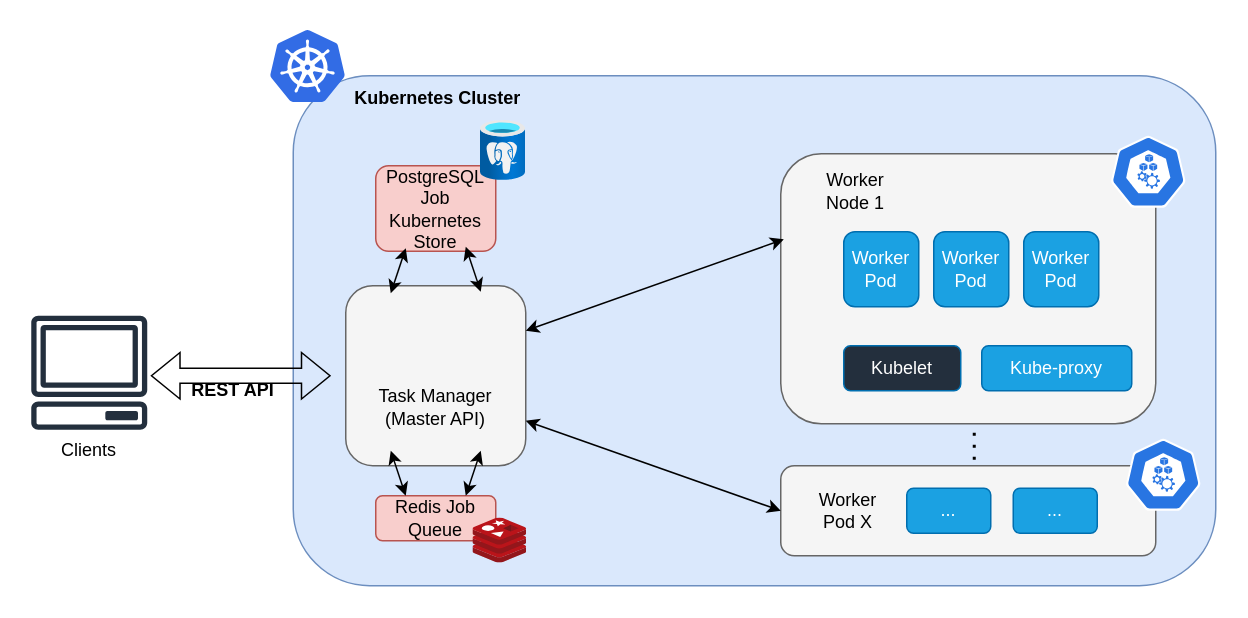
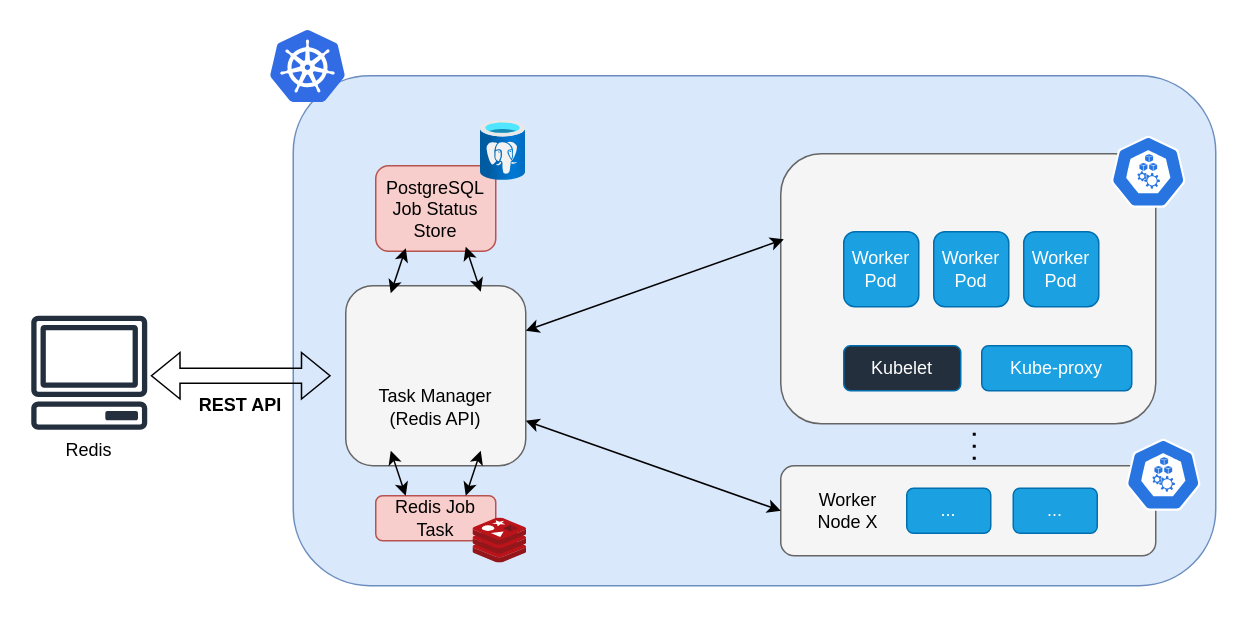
node "Kubernetes Cluster": removed
node "Worker Node 1": removed
node "PostgreSQL Job Kubernetes Store": label "PostgreSQL Job Kubernetes Store" -> "PostgreSQL Job Status Store"
node "REST API": moved (233, 391) -> (241, 406)
node "Task Manager (Master API)": label "Task Manager (Master API)" -> "Task Manager (Redis API)"
node "Clients": label "Clients" -> "Redis"
node "Worker Pod X": label "Worker Pod X" -> "Worker Node X"
node "Redis Job Queue": label "Redis Job Queue" -> "Redis Job Task"
